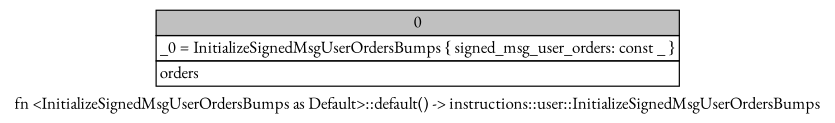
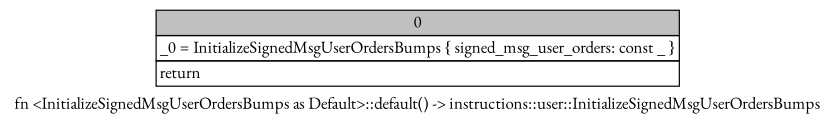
node "0": text "orders" -> "return"
